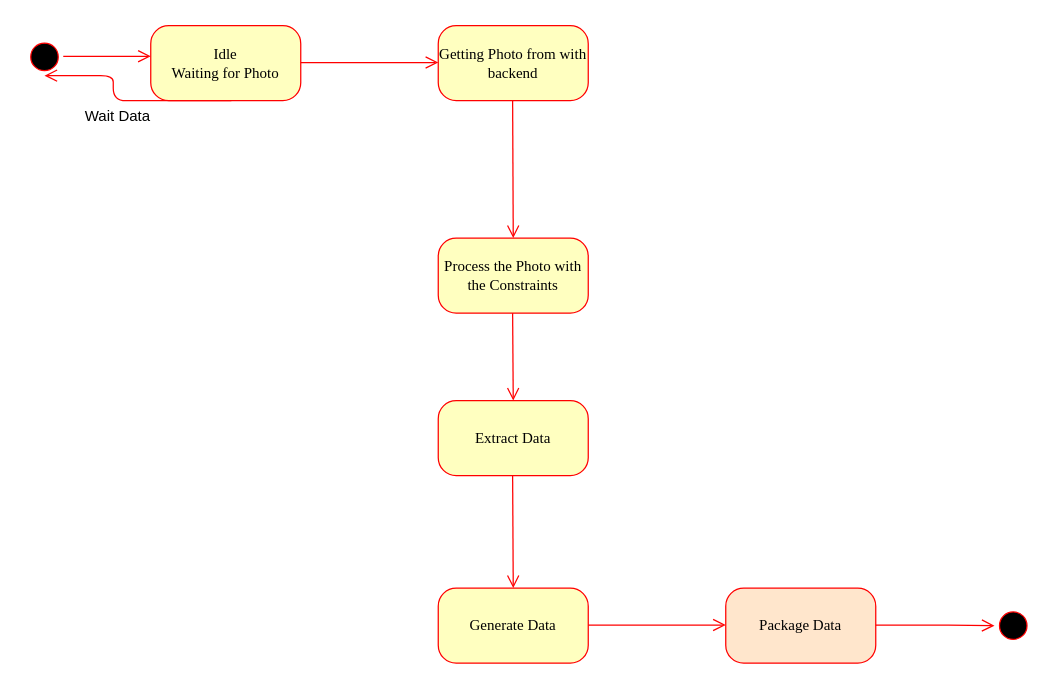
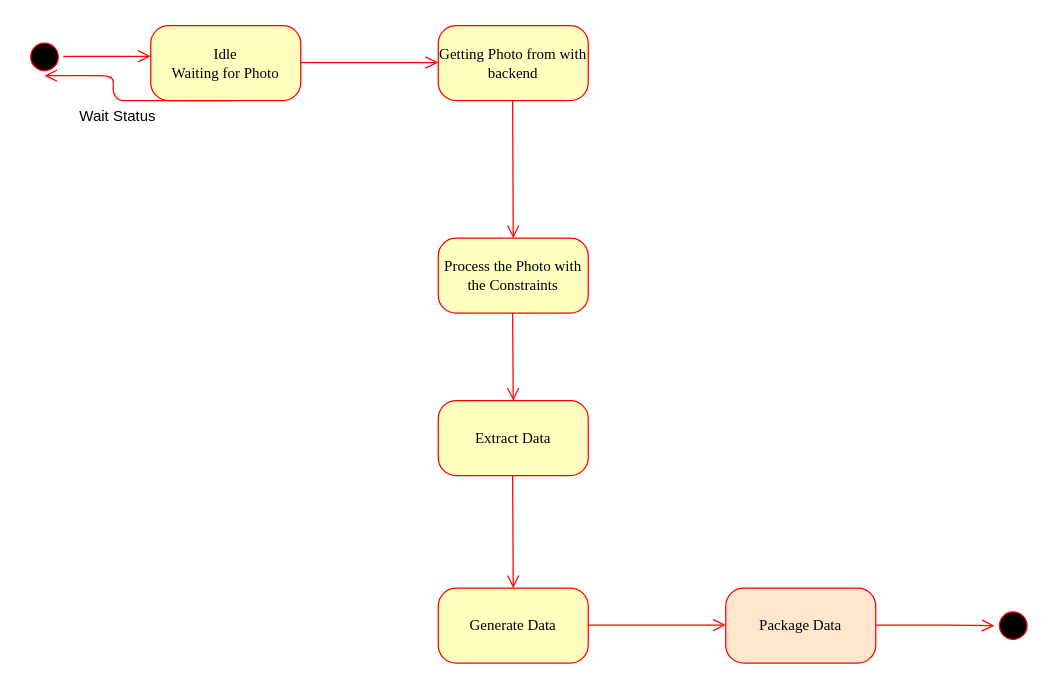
node "Wait Data": label "Wait Data" -> "Wait Status"
